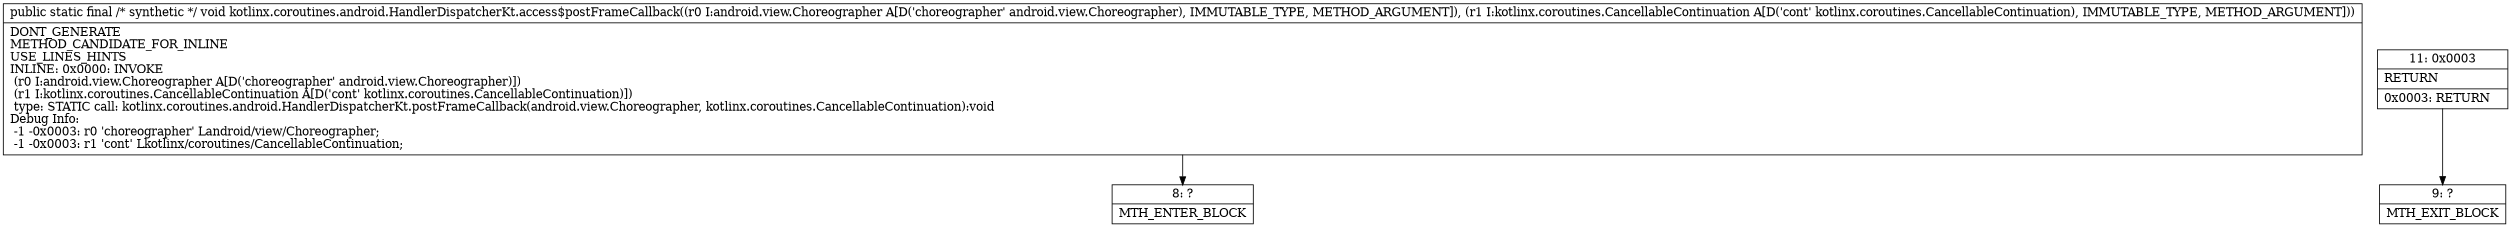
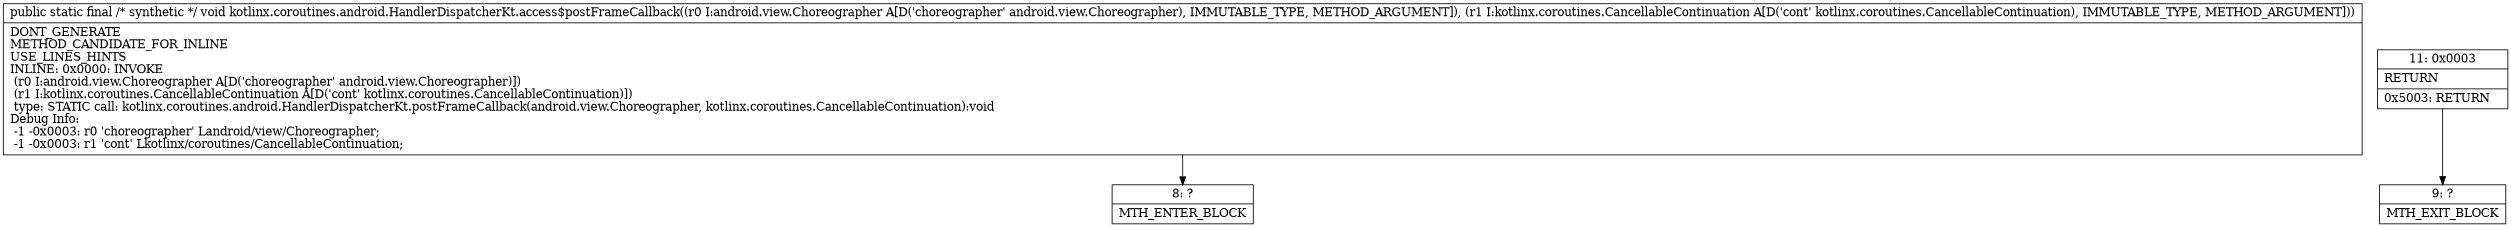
node "11: 0x0003": text "0x0003: RETURN" -> "0x5003: RETURN"
